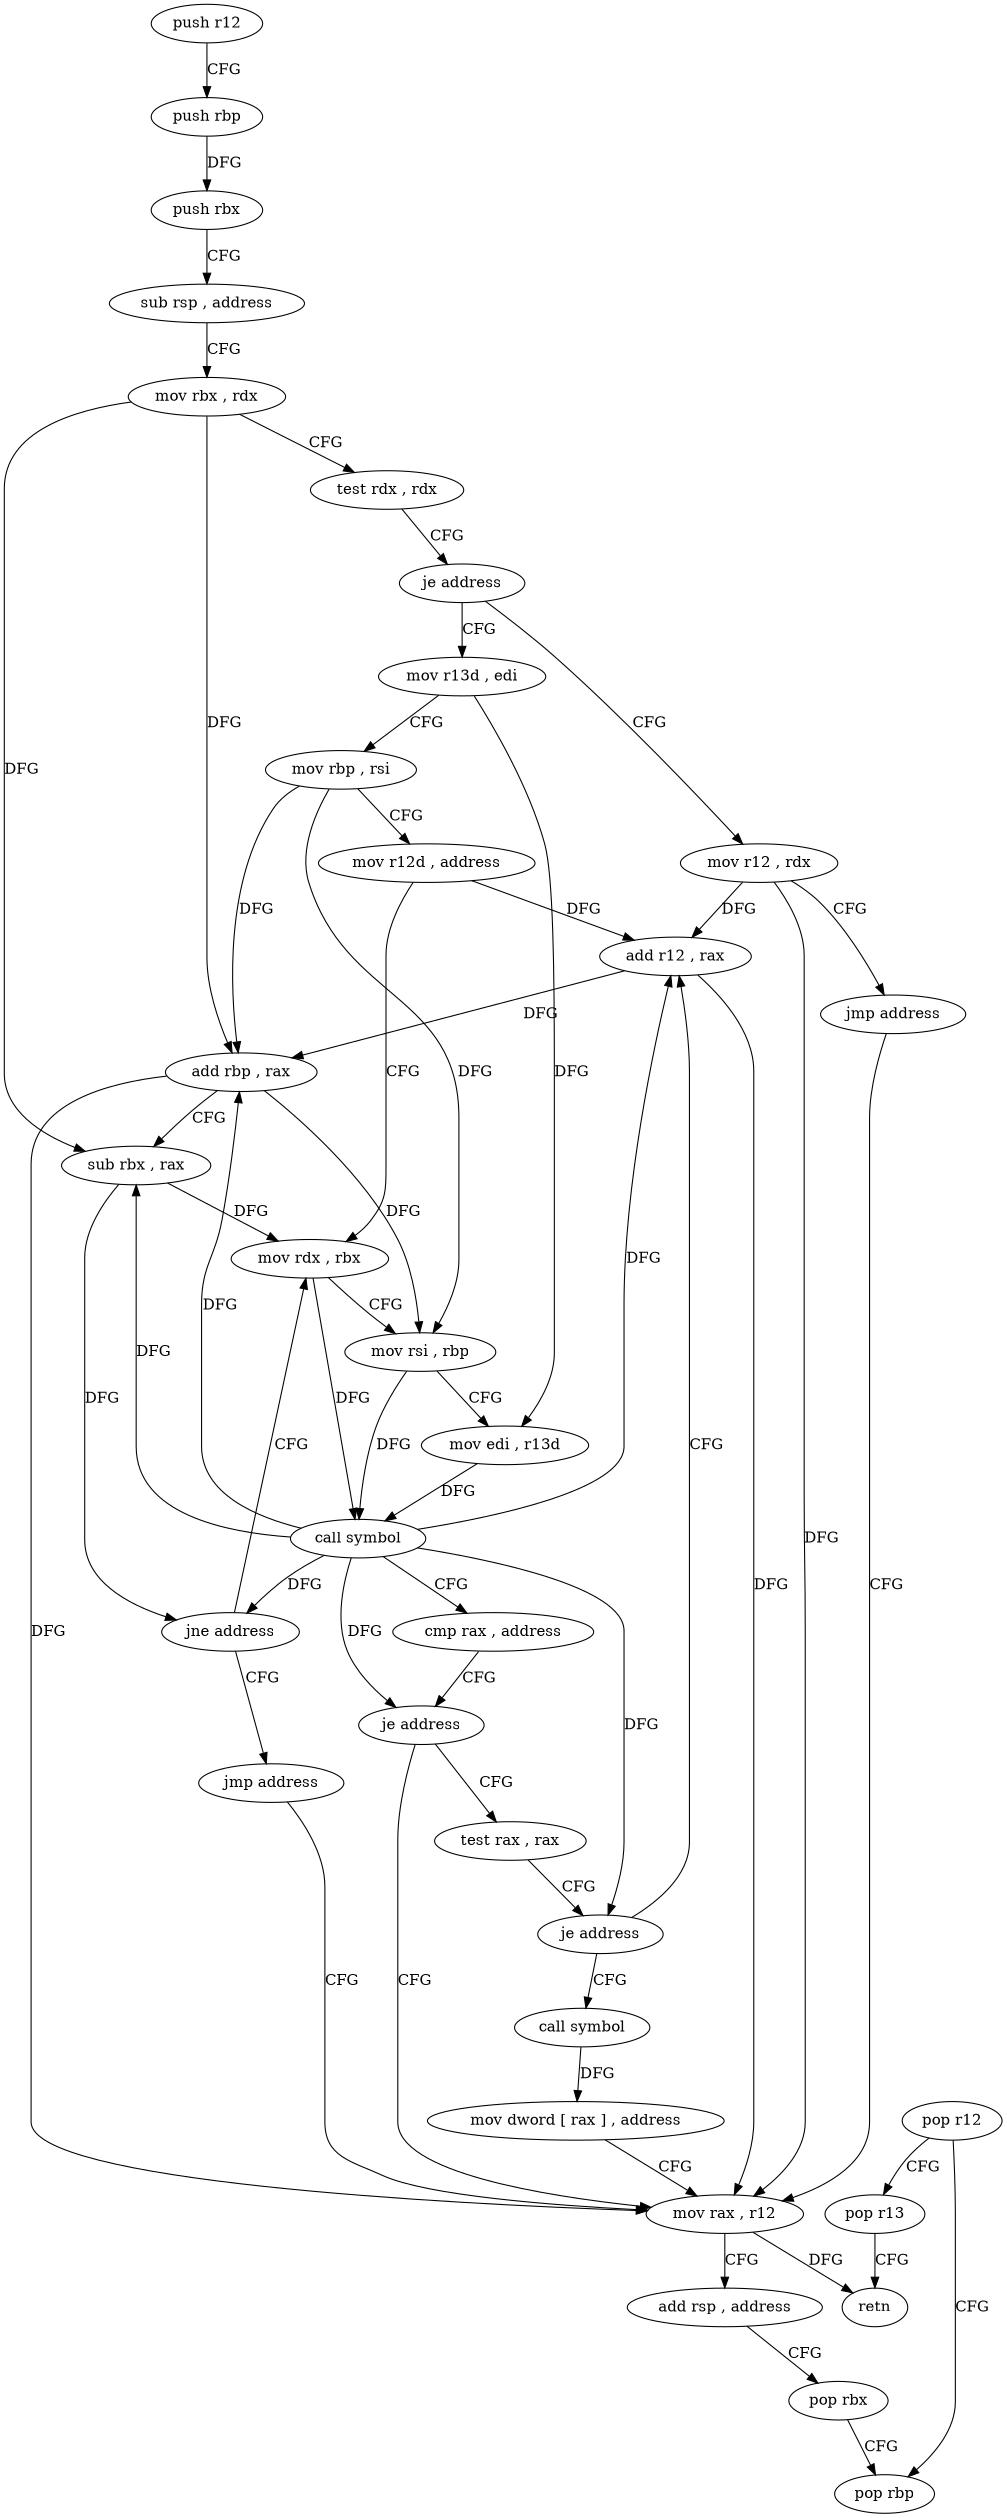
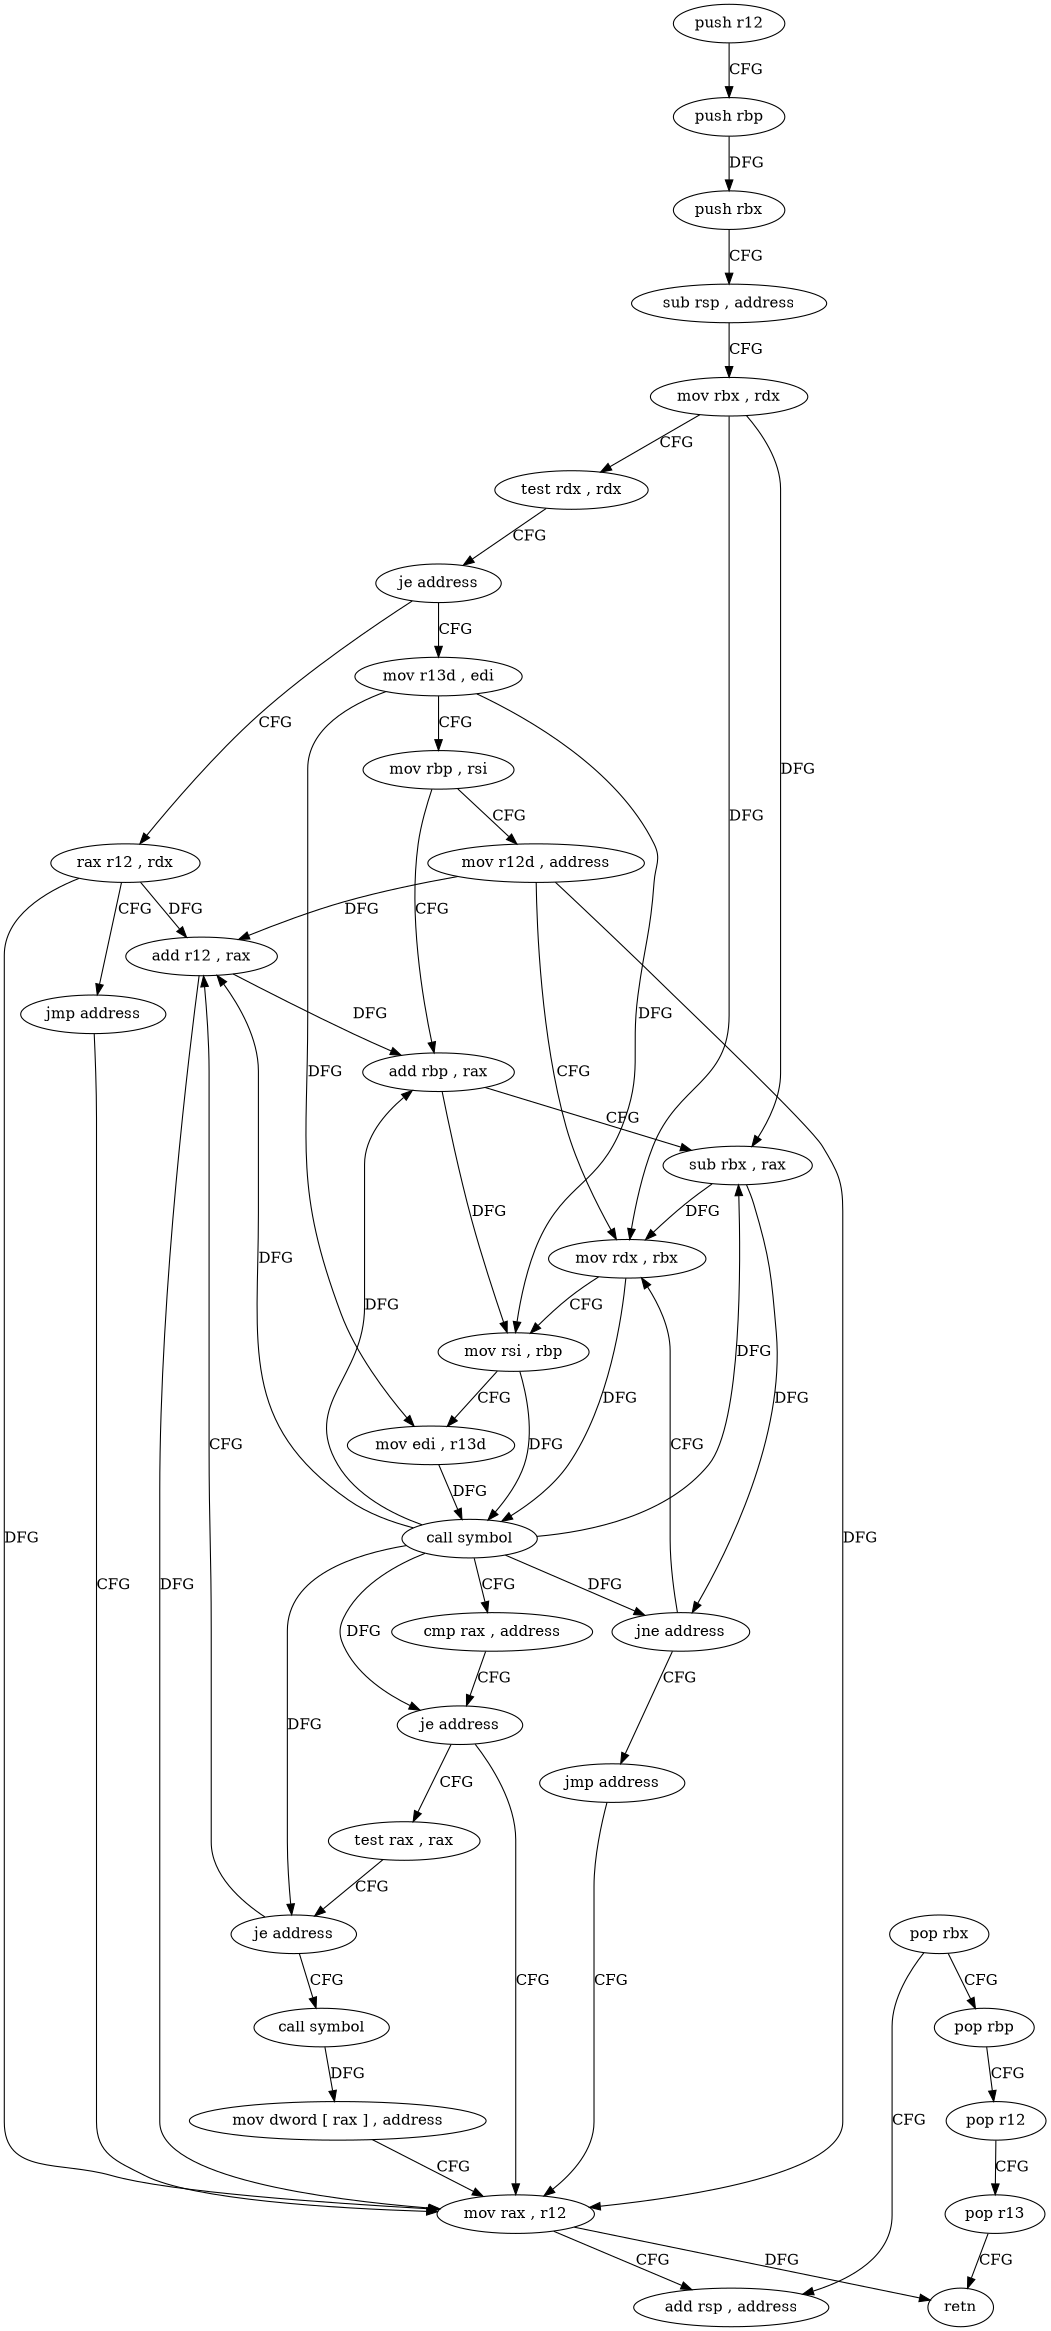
edge "mov rbx , rdx" -> "add rbp , rax": now "mov rbx , rdx" -> "mov rdx , rbx"
node "mov r12 , rdx": label "mov r12 , rdx" -> "rax r12 , rdx"
edge "mov rbp , rsi" -> "add rbp , rax": label "DFG" -> "CFG"
edge "mov rbp , rsi" -> "mov rsi , rbp": now "mov r13d , edi" -> "mov rsi , rbp"
edge "add rbp , rax" -> "mov rax , r12": now "mov r12d , address" -> "mov rax , r12"
edge "pop r12" -> "pop rbp": reversed
edge "add rsp , address" -> "pop rbx": reversed
